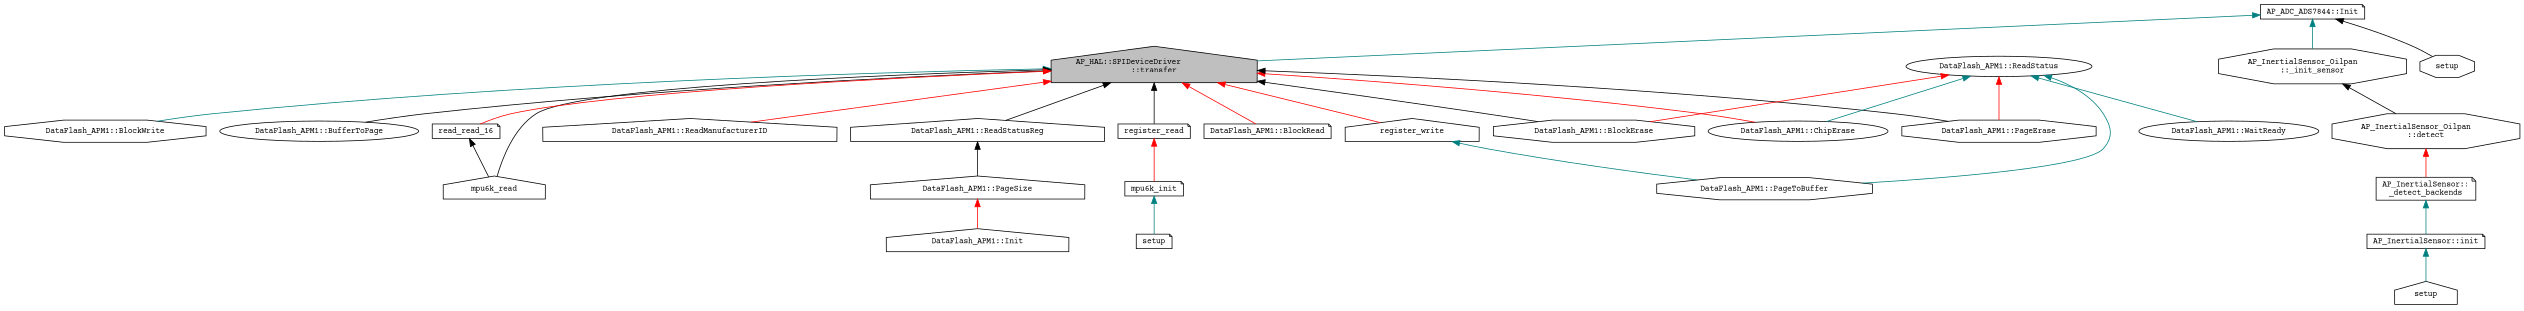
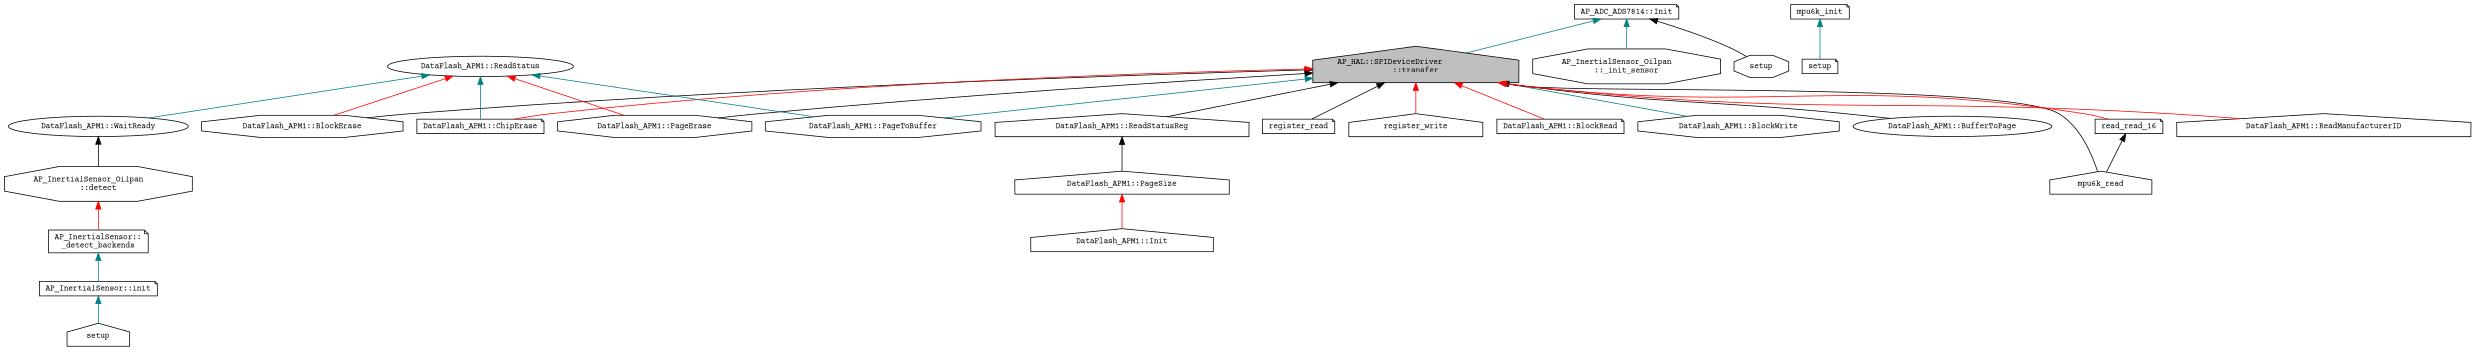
node "AP_ADC_ADS7844::Init": label "AP_ADC_ADS7844::Init" -> "AP_ADC_ADS7814::Init"
edge "AP_InertialSensor_Oilpan ::detect" -> "AP_InertialSensor_Oilpan ::_init_sensor": now "AP_InertialSensor_Oilpan ::detect" -> "DataFlash_APM1::WaitReady"
node "DataFlash_APM1::ChipErase": shape ellipse -> note
edge "mpu6k_init" -> "register_read": removed
edge "DataFlash_APM1::PageToBuffer" -> "register_write": now "DataFlash_APM1::PageToBuffer" -> "AP_HAL::SPIDeviceDriver ::transfer"
